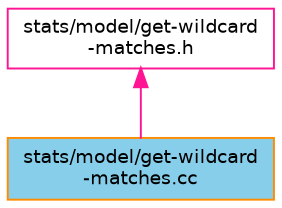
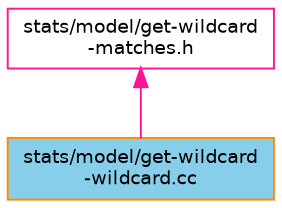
node "stats/model/get-wildcard -matches.cc": label "stats/model/get-wildcard -matches.cc" -> "stats/model/get-wildcard -wildcard.cc"
